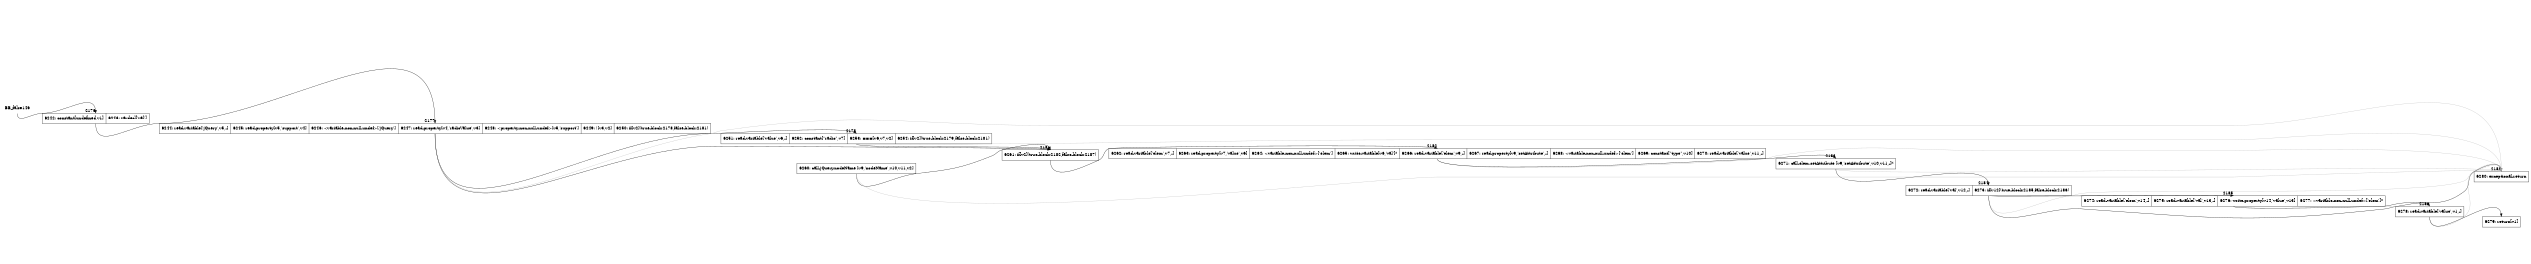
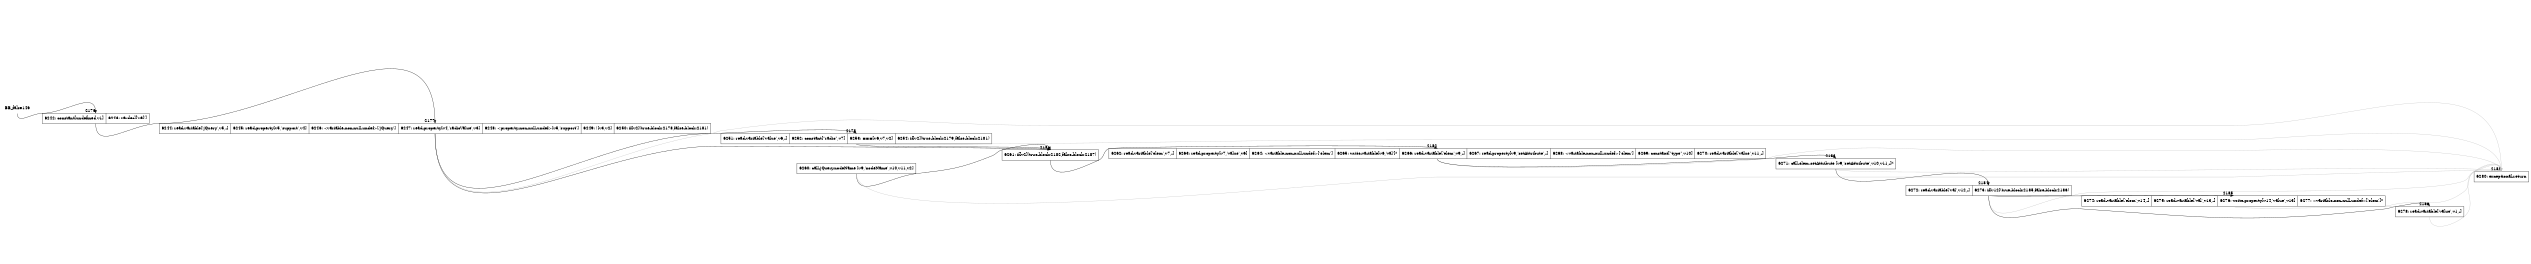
edge "6274: read-variable['elem',v14,-]" -> "6280: exceptional-return": color black -> gray
node "6279: return[v1]": removed
